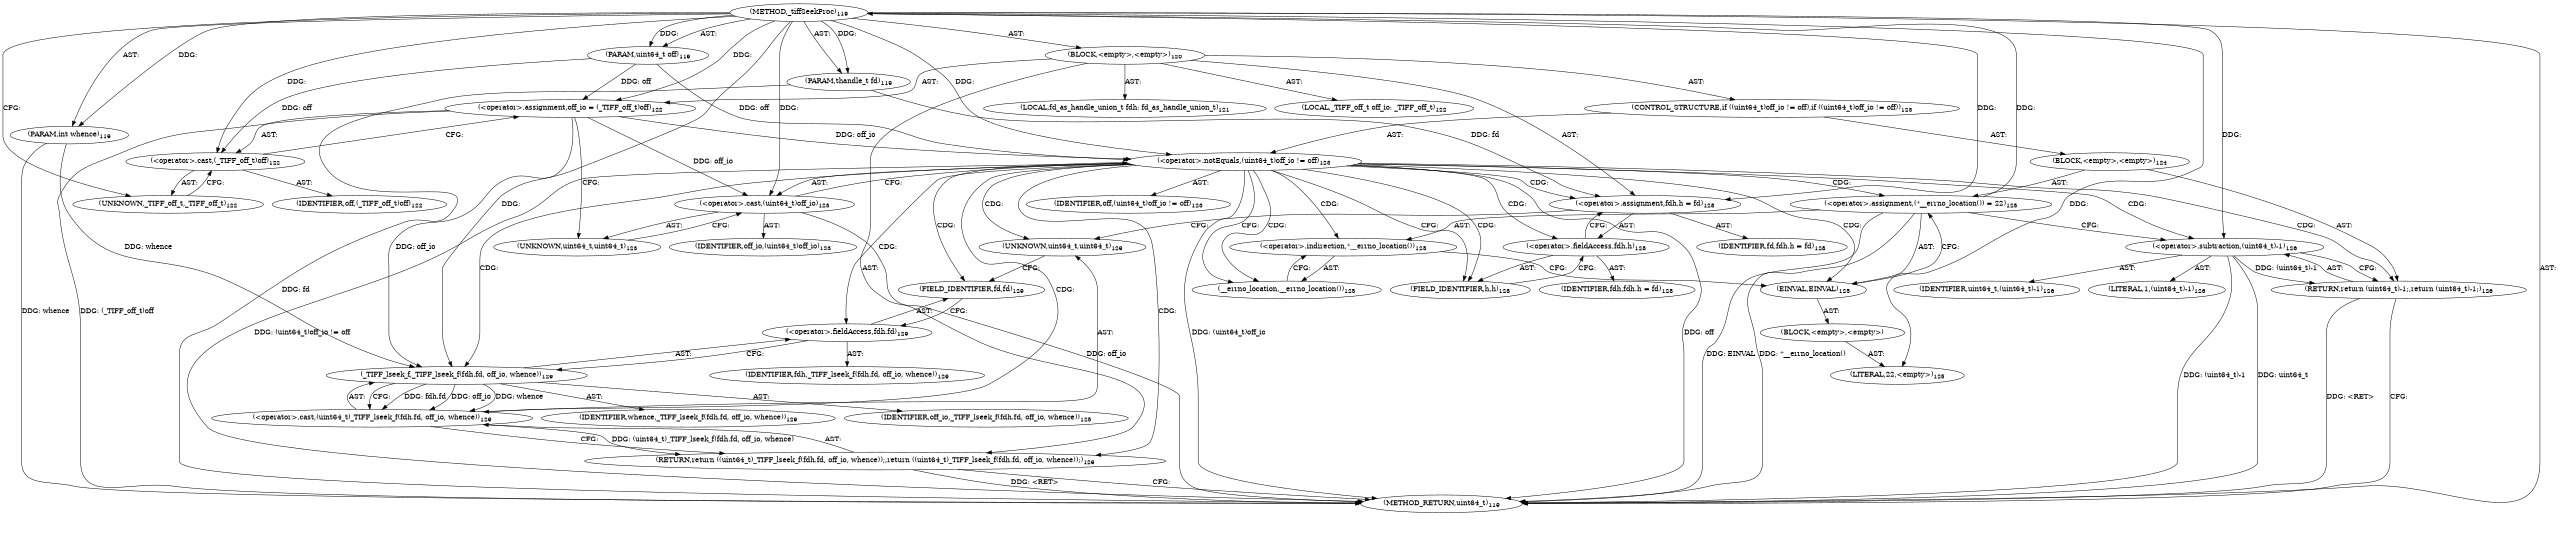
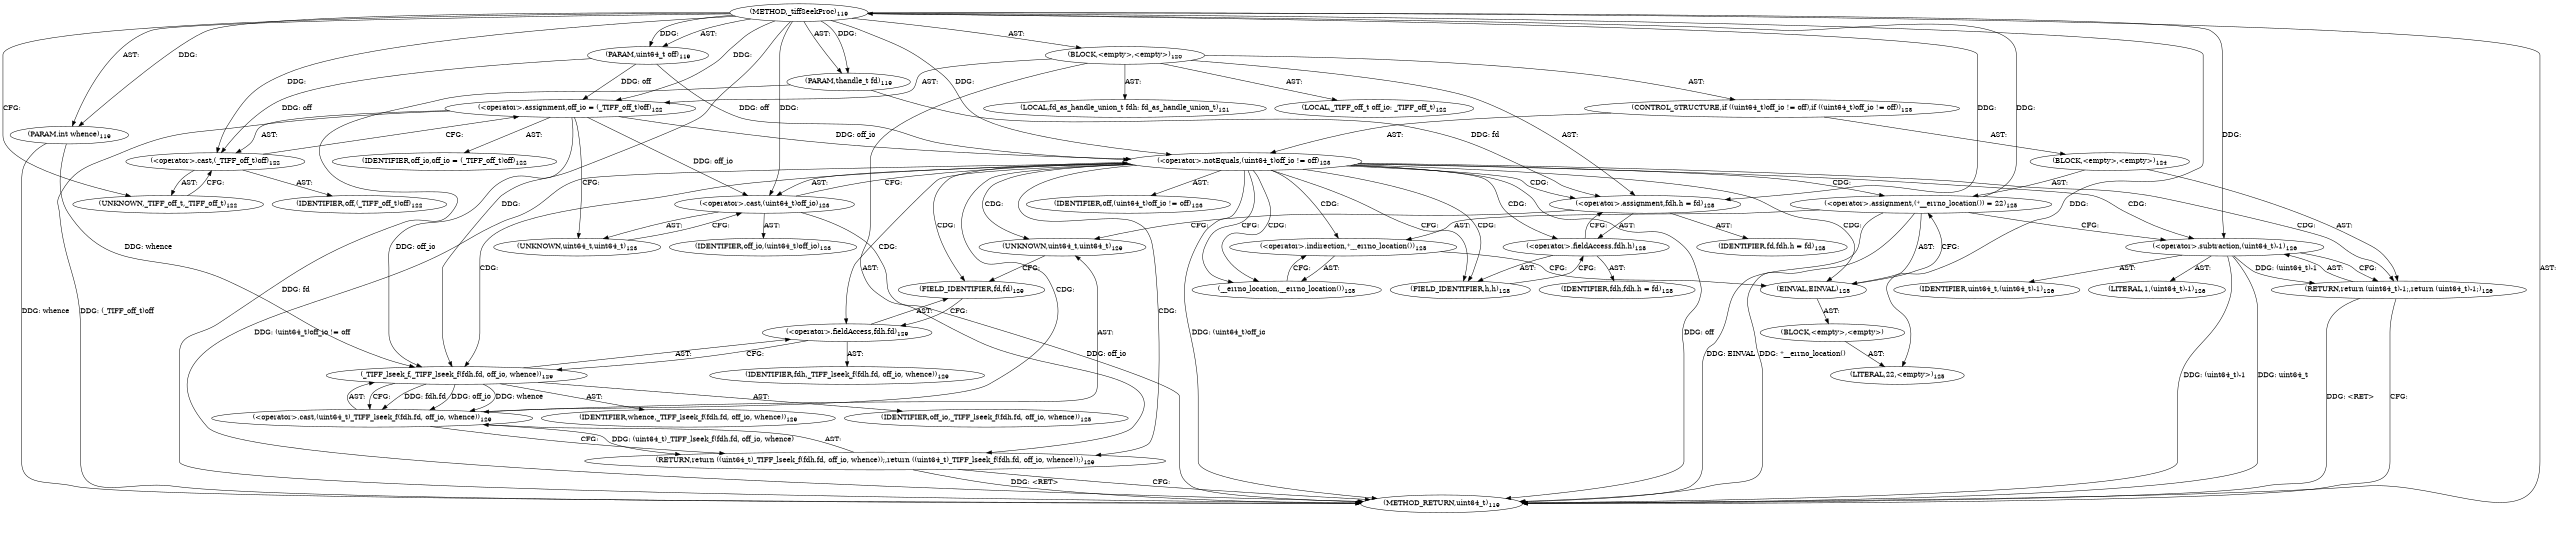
node "(IDENTIFIER,off_io,off_io = (_TIFF_off_t)off)": added
